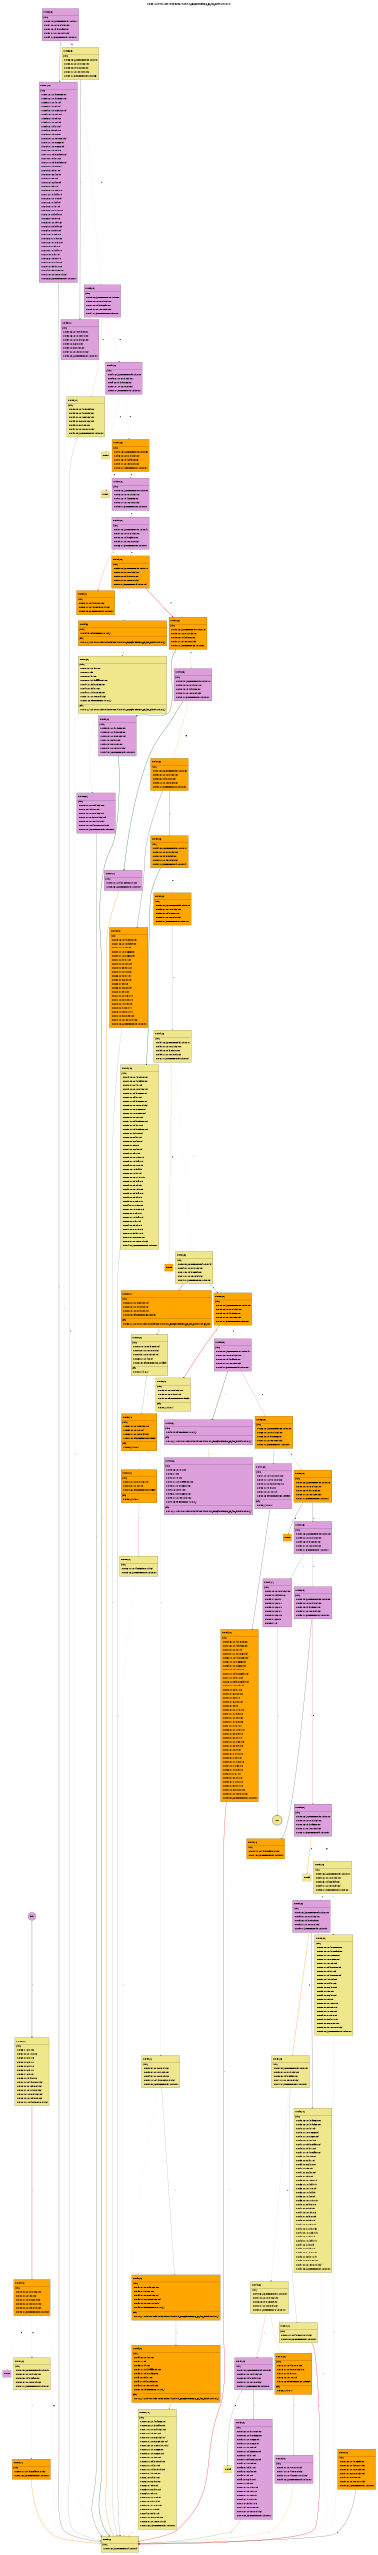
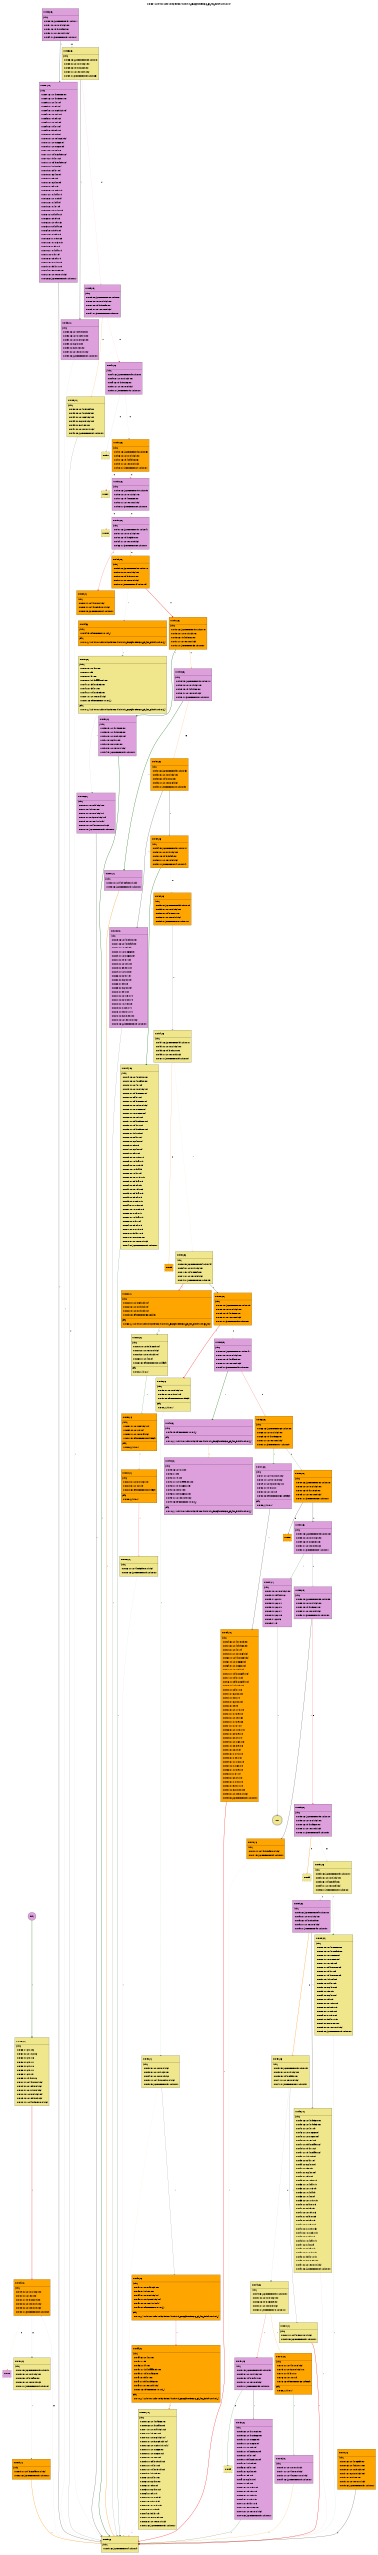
node "0x40249c": added
node "0x40222c [83]": fillcolor orange -> plum
